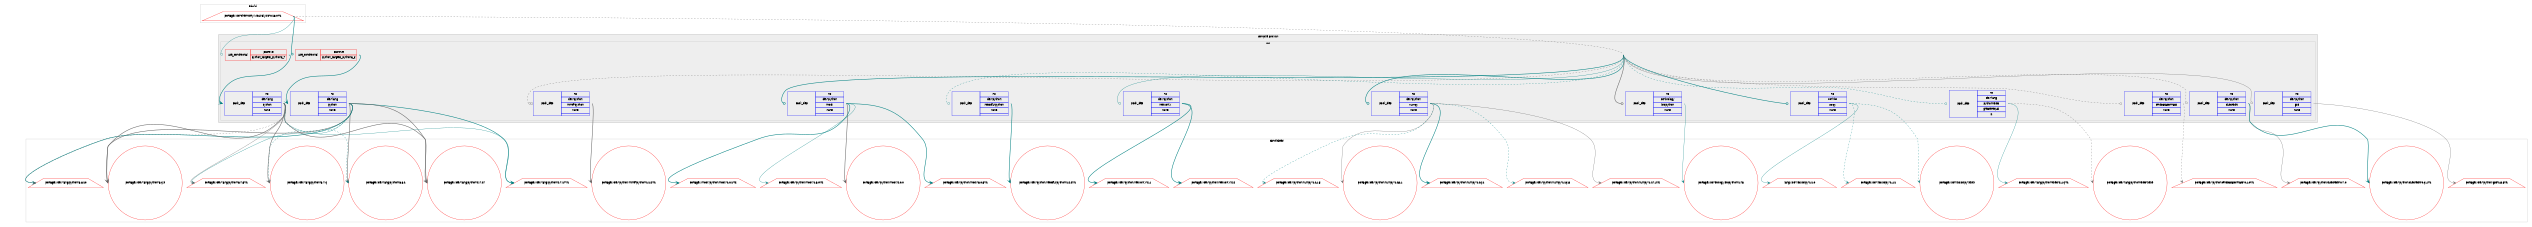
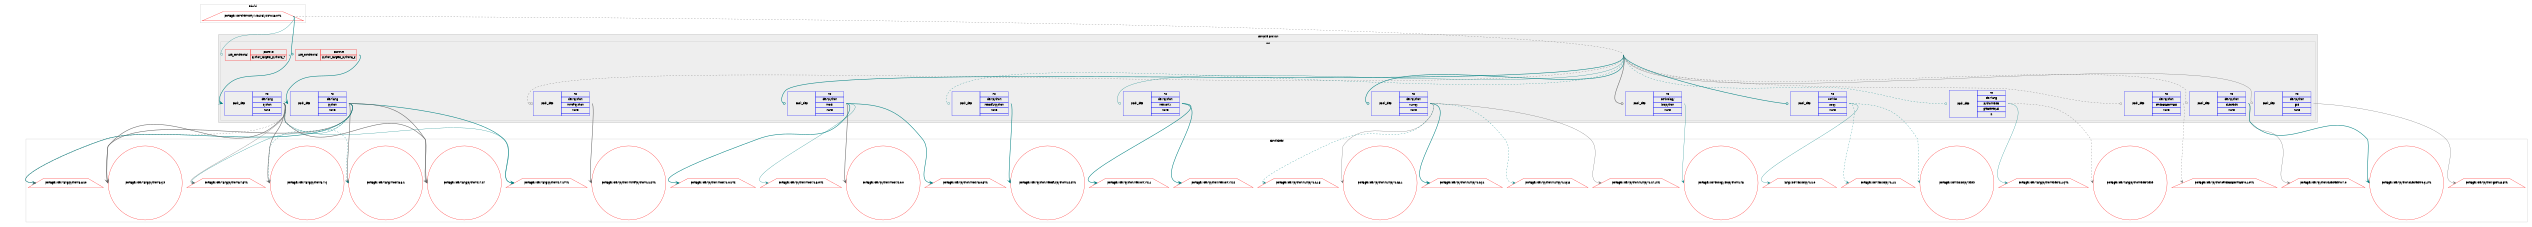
node "portage://dev-lang/python-3.8.1": label "portage://dev-lang/python-3.8.1" -> "portage://dev-lang/mock-3.8.1"
node "portage://mock-python/mock-1.0.1-r2": label "portage://mock-python/mock-1.0.1-r2" -> "portage://dev-python/mock-1.0.1-r2"
